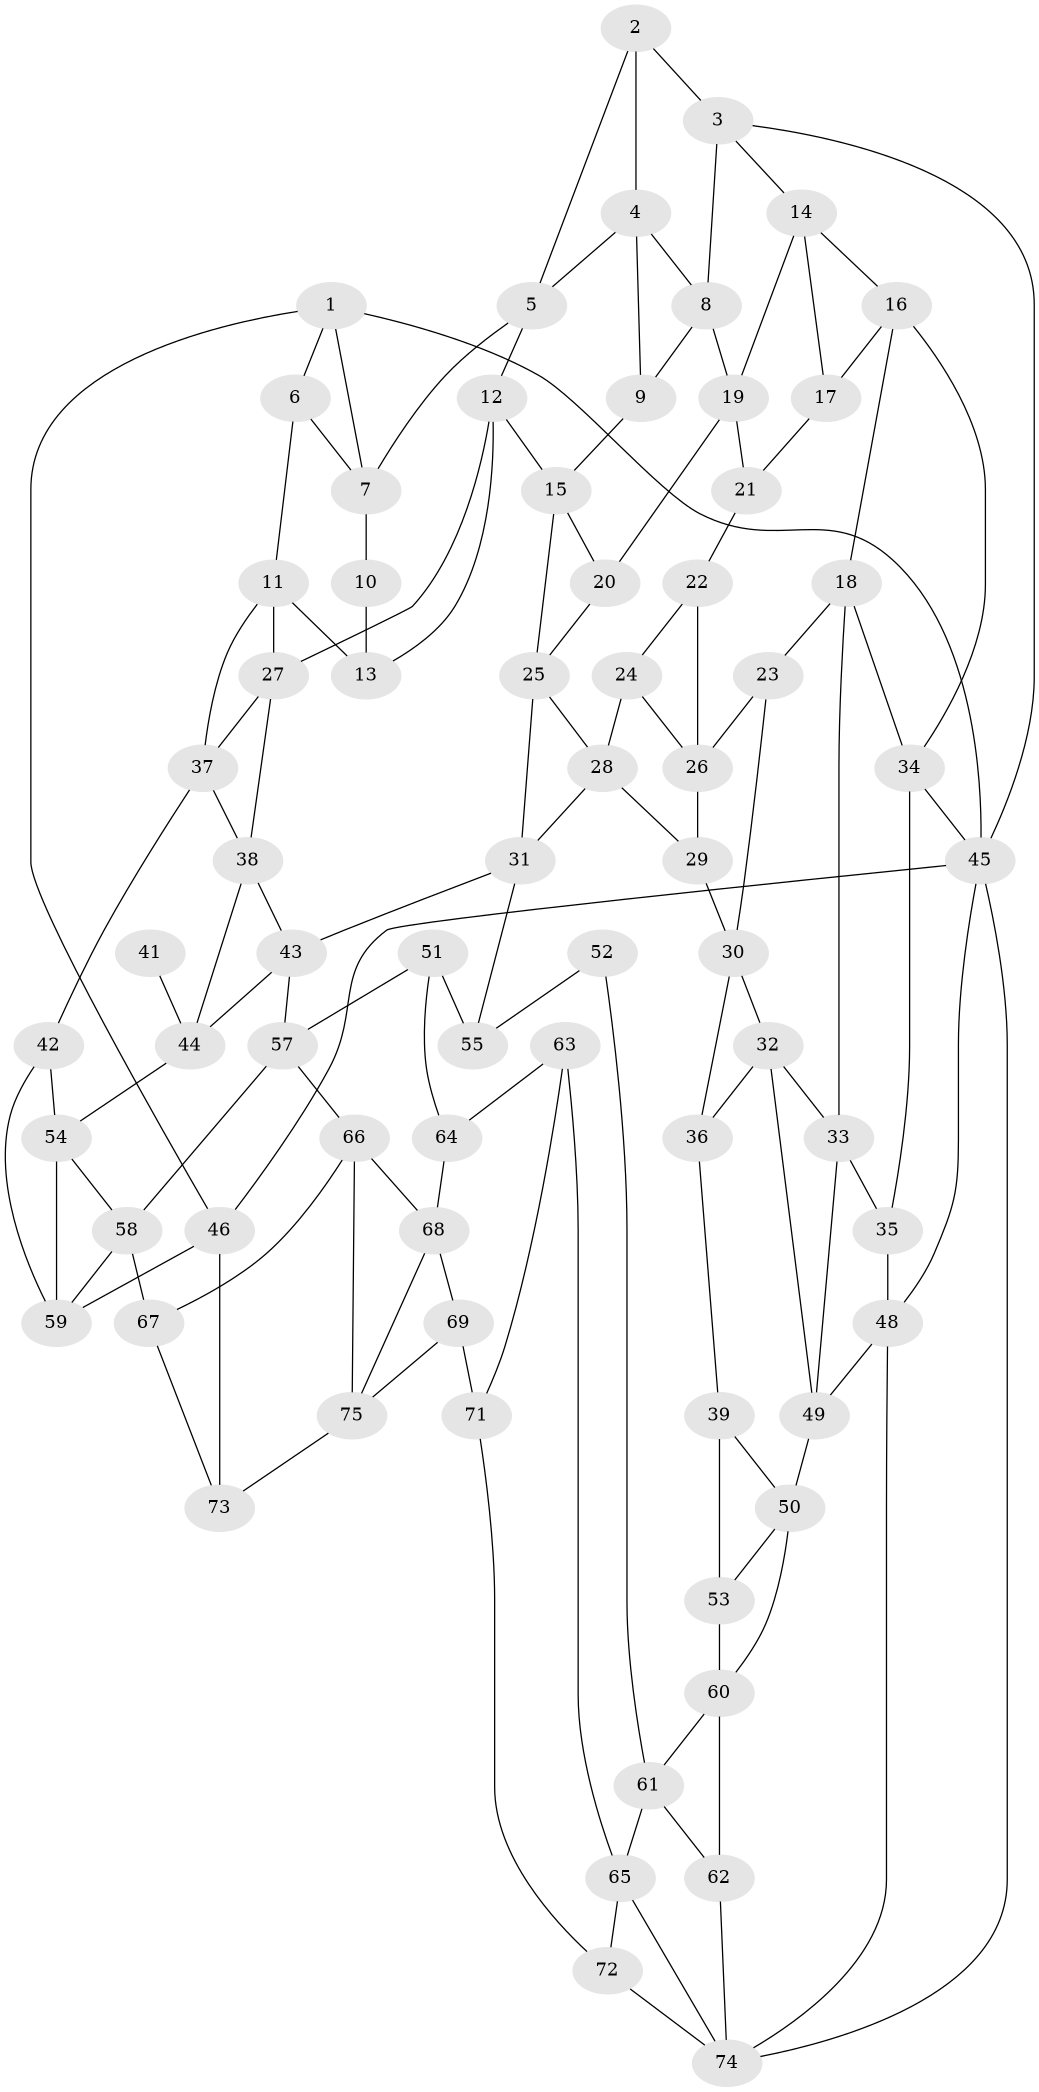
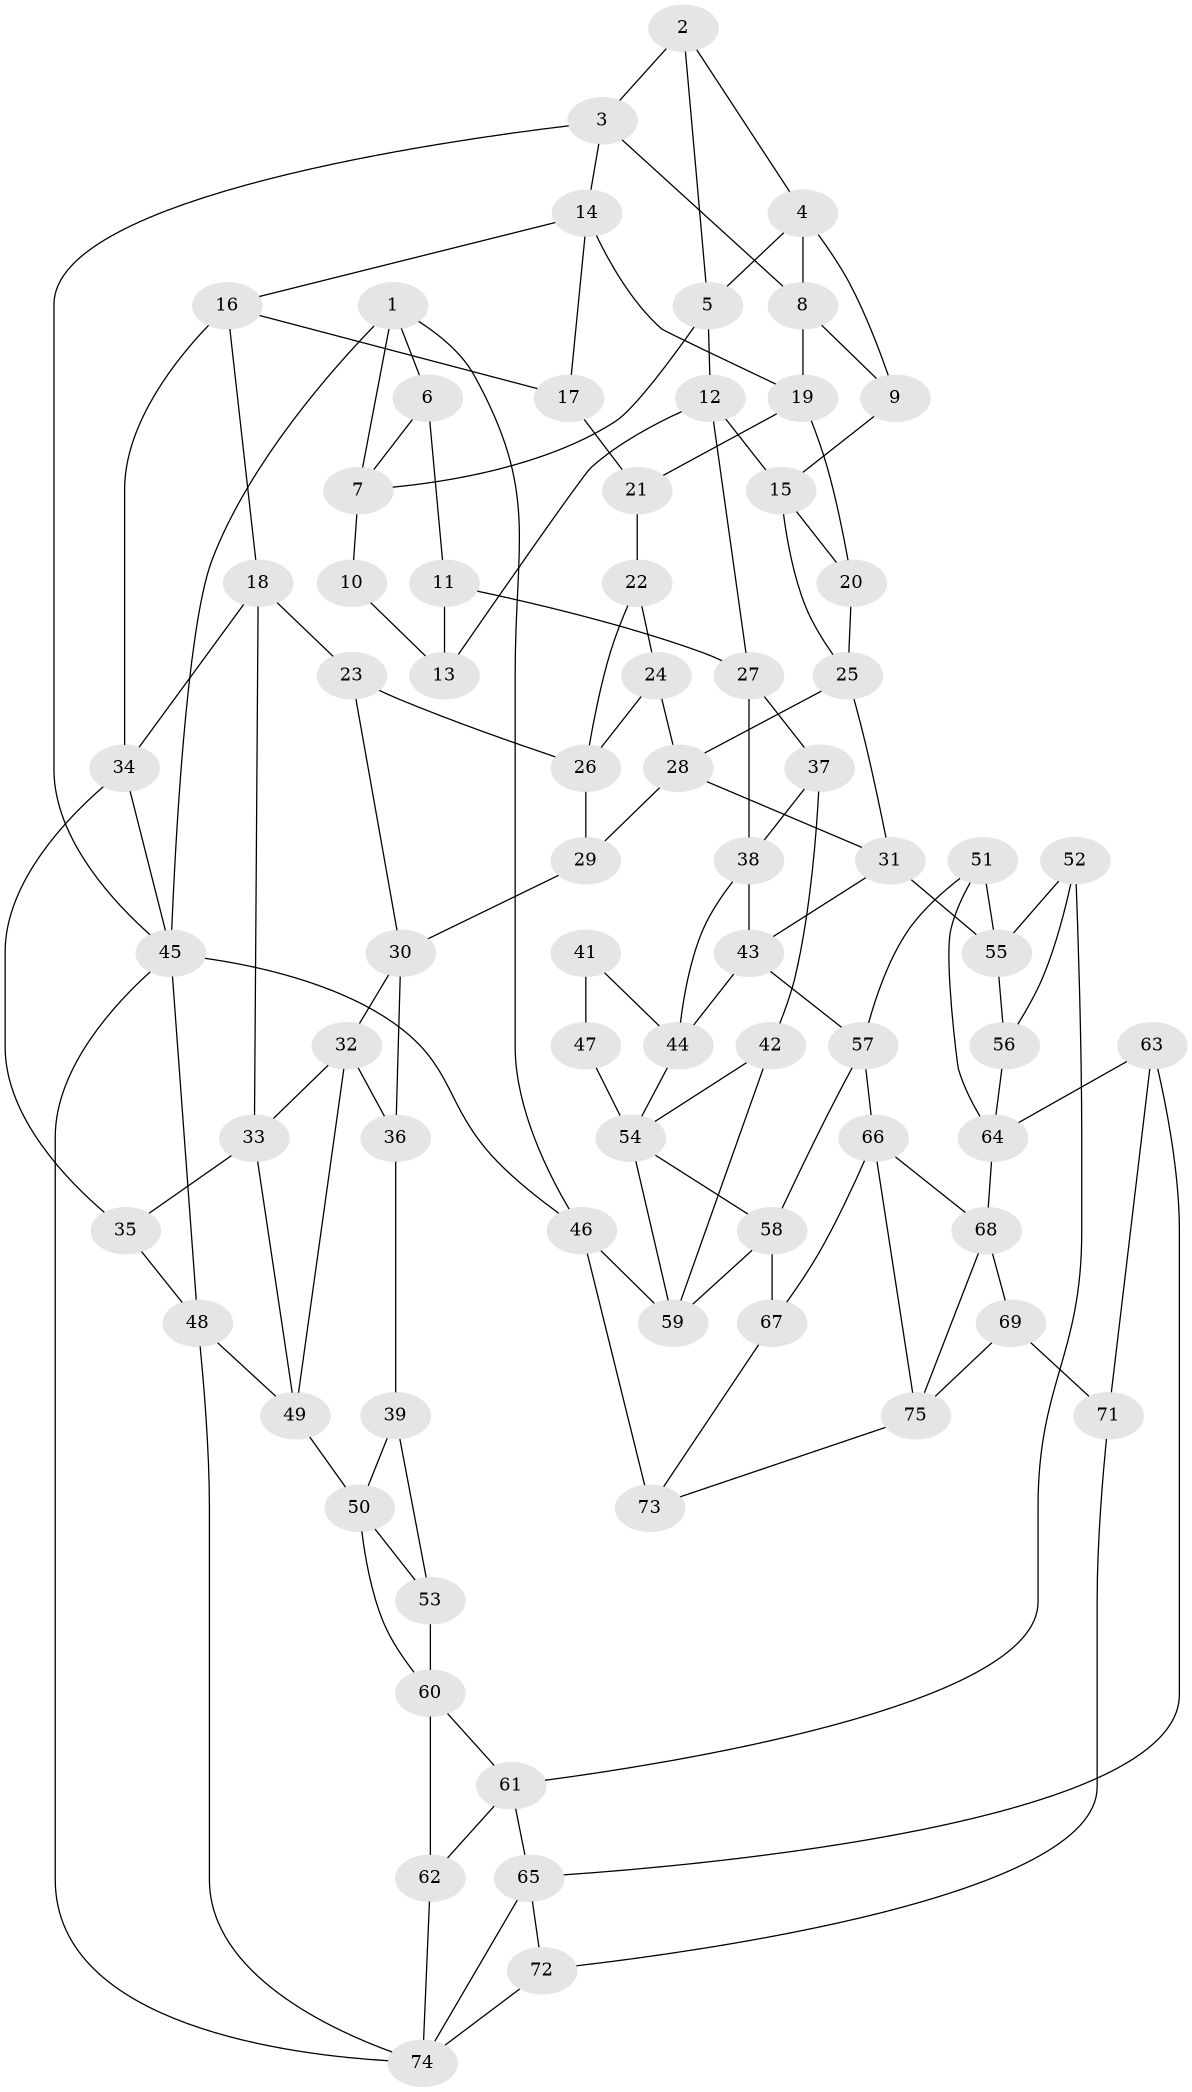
edge "11" -- "37": removed
node "47": added
node "56": added
